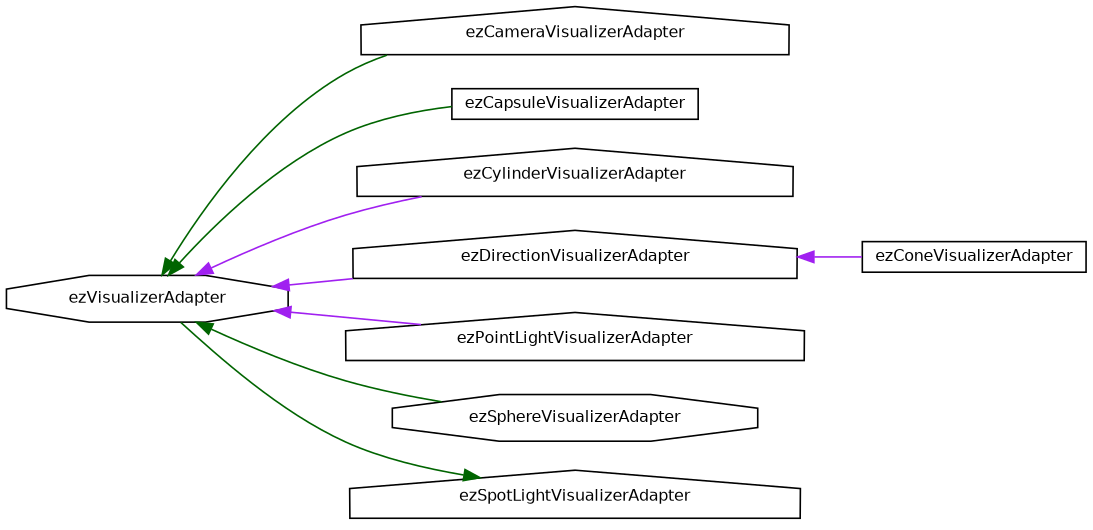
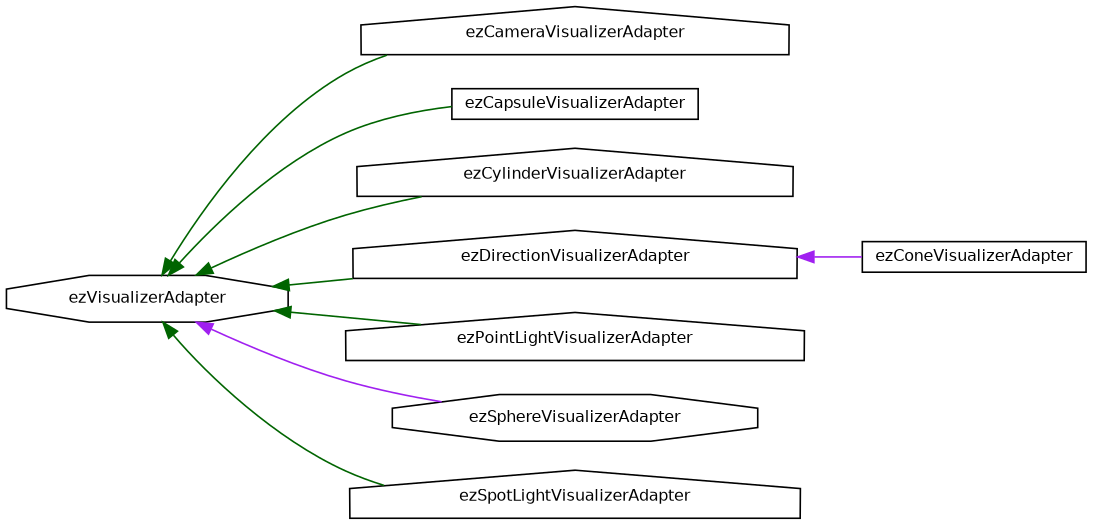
edge "ezCylinderVisualizerAdapter" -> "ezVisualizerAdapter": color purple -> darkgreen
edge "ezDirectionVisualizerAdapter" -> "ezVisualizerAdapter": color purple -> darkgreen
edge "ezPointLightVisualizerAdapter" -> "ezVisualizerAdapter": color purple -> darkgreen
edge "ezSphereVisualizerAdapter" -> "ezVisualizerAdapter": color darkgreen -> purple
edge "ezVisualizerAdapter" -> "ezSpotLightVisualizerAdapter": reversed
